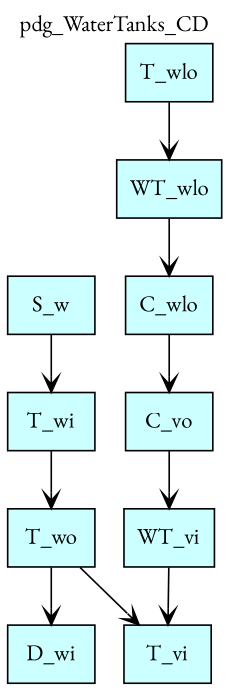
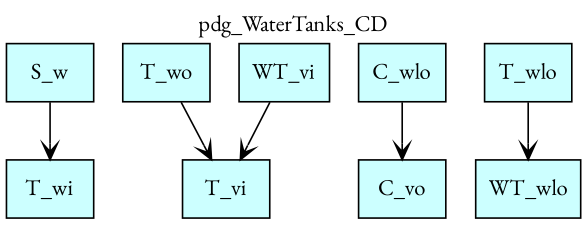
edge "WT_wlo" -> "C_wlo": removed
edge "T_wi" -> "T_wo": removed
edge "C_vo" -> "WT_vi": removed
node "D_wi": removed
